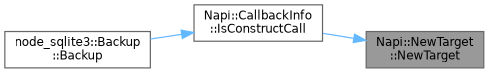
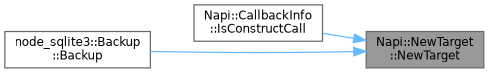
edge "node_sqlite3::Backup ::Backup" -> "Napi::CallbackInfo ::IsConstructCall": now "node_sqlite3::Backup ::Backup" -> "Napi::NewTarget ::NewTarget"
